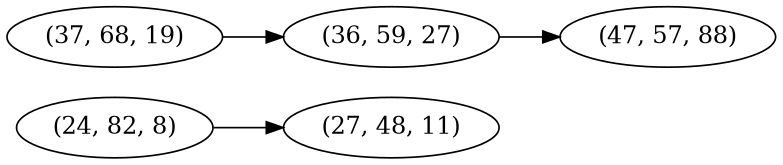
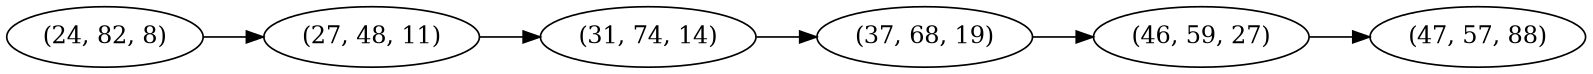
node "(36, 59, 27)": label "(36, 59, 27)" -> "(46, 59, 27)"
node "(31, 74, 14)": added
